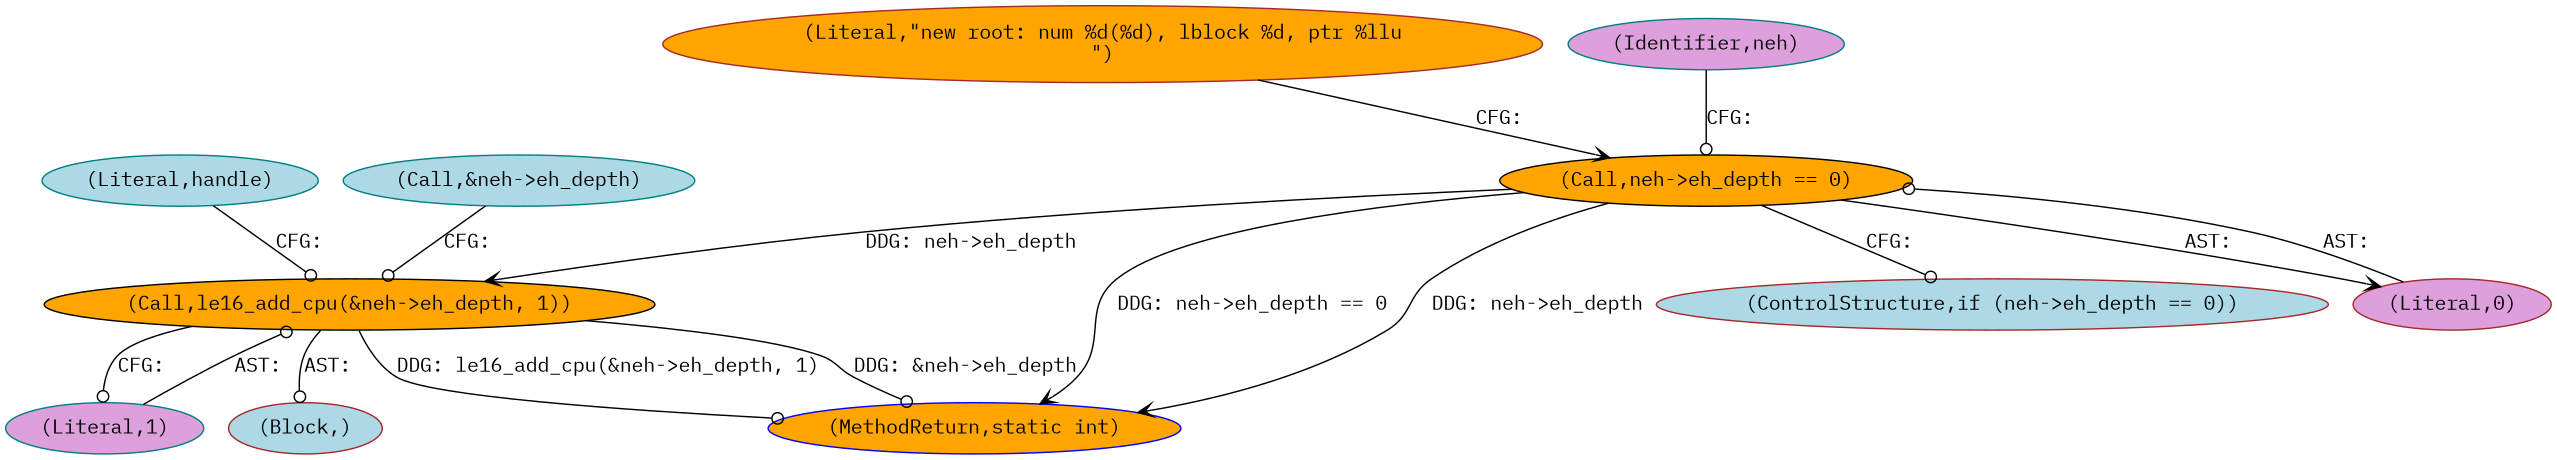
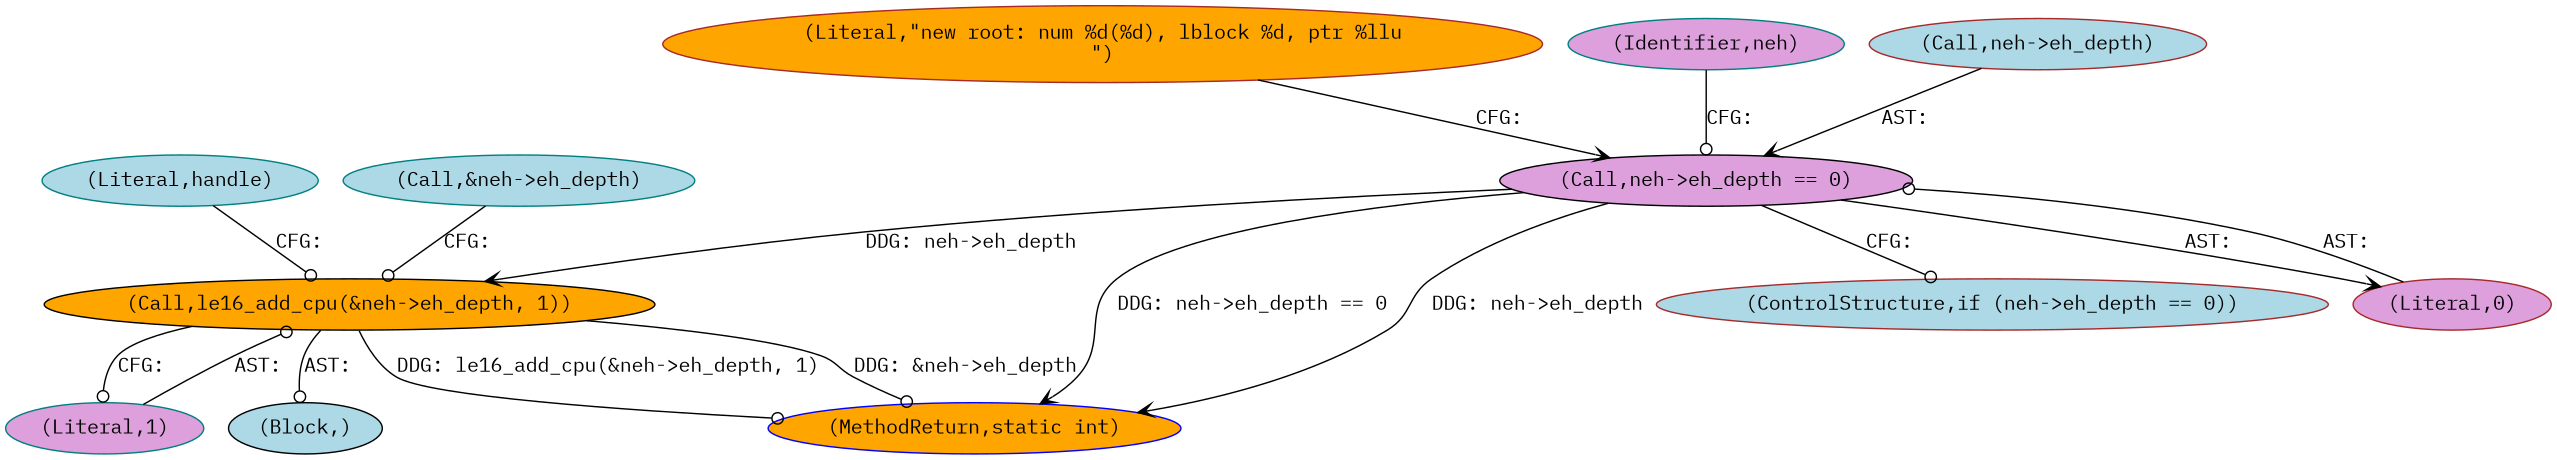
node "(Call,neh->eh_depth)": added
node "(Call,neh->eh_depth == 0)": fillcolor orange -> plum
node "(Block,)": color brown -> black
